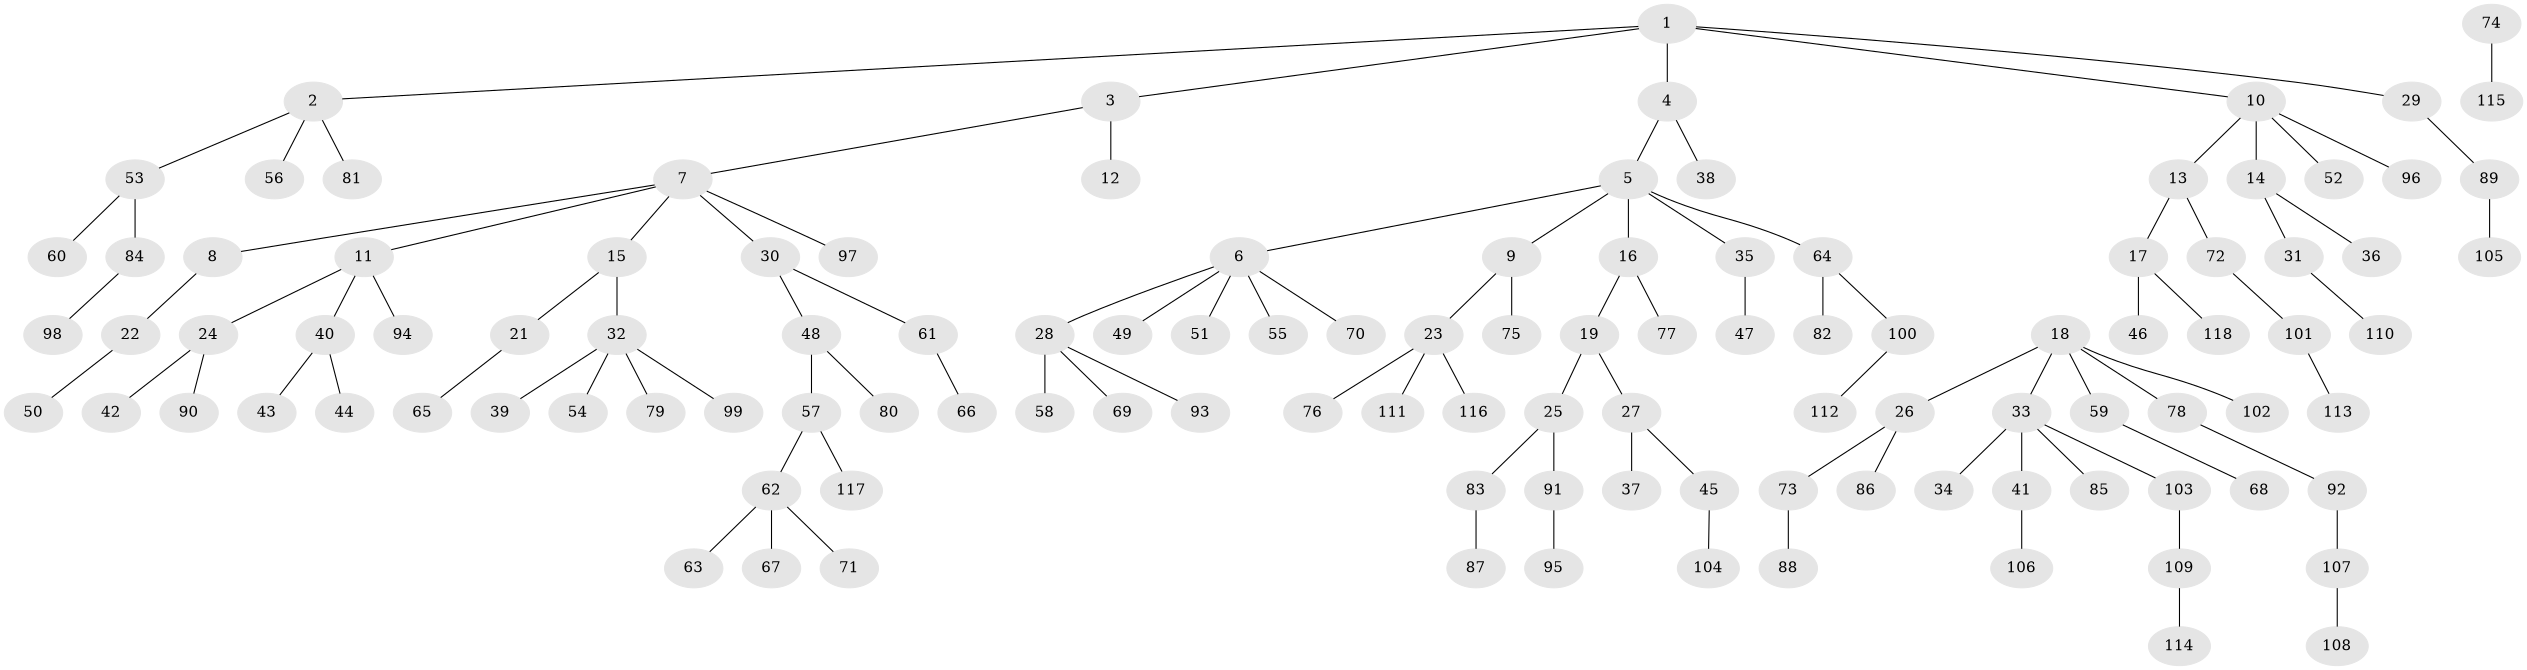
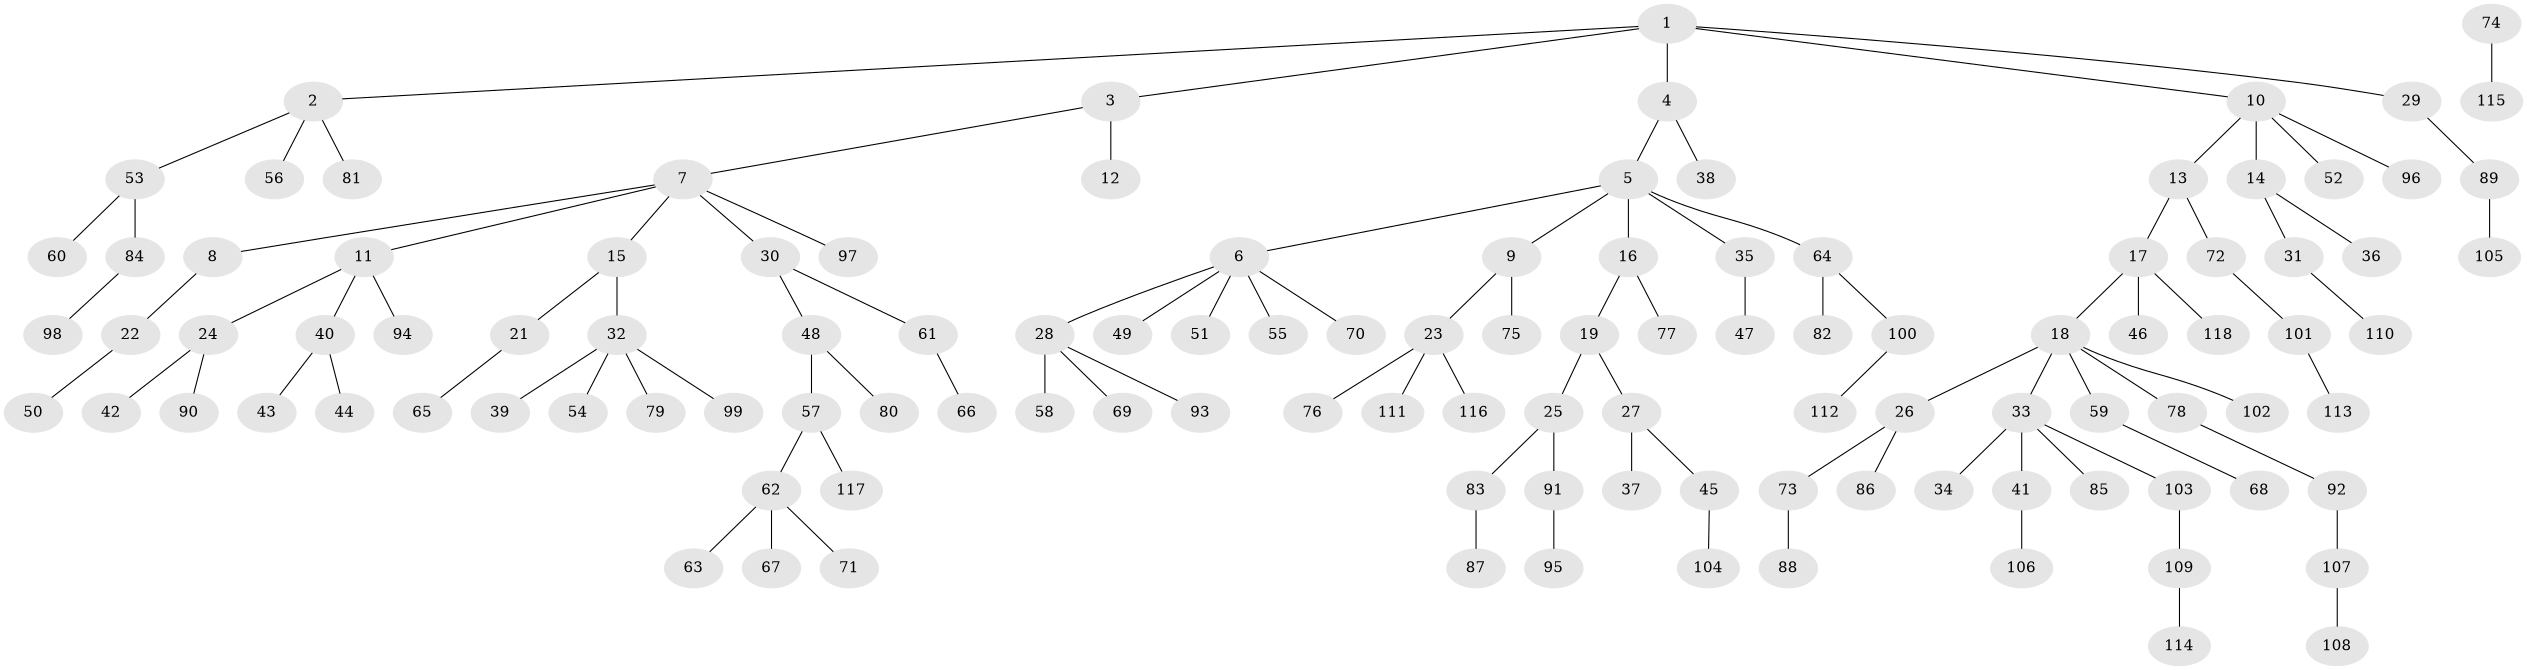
edge "17" -- "18": added
